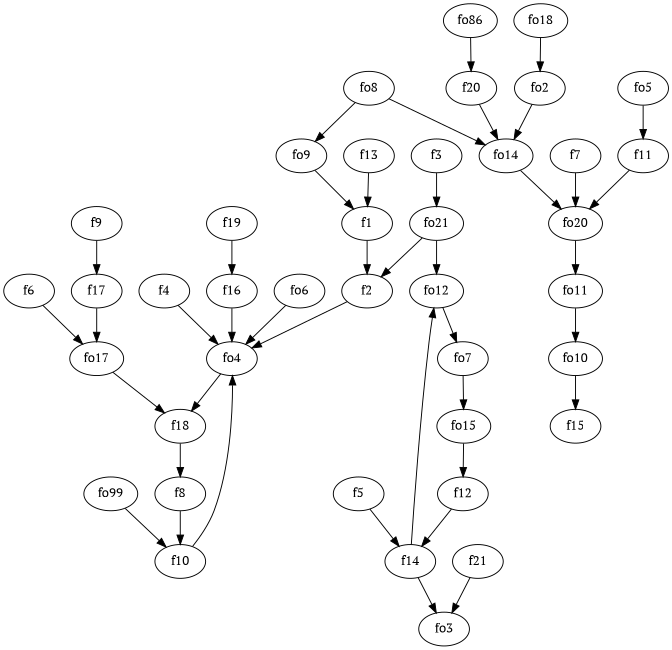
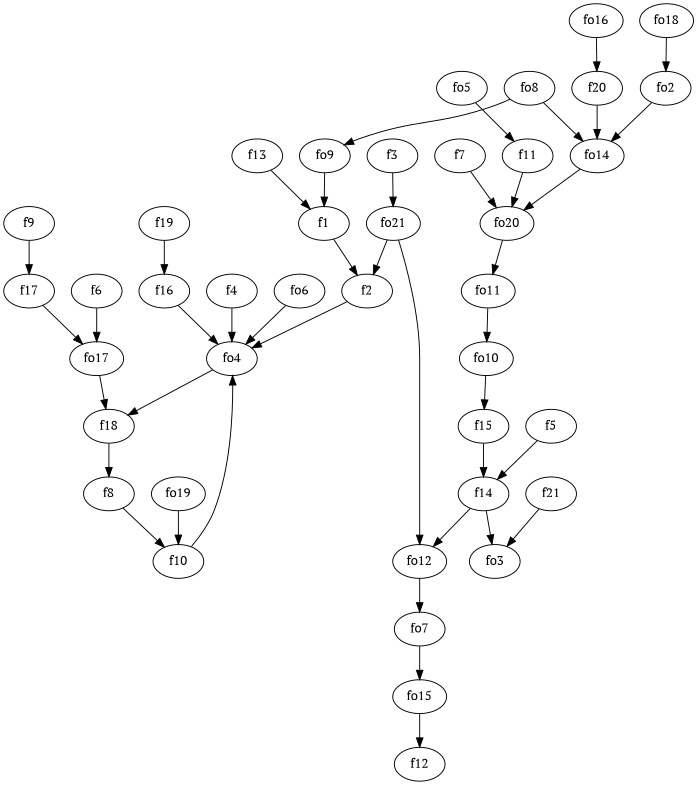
node "fo86": label "fo86" -> "fo16"
node "fo99": label "fo99" -> "fo19"
edge "f12" -> "f14": now "f15" -> "f14"
